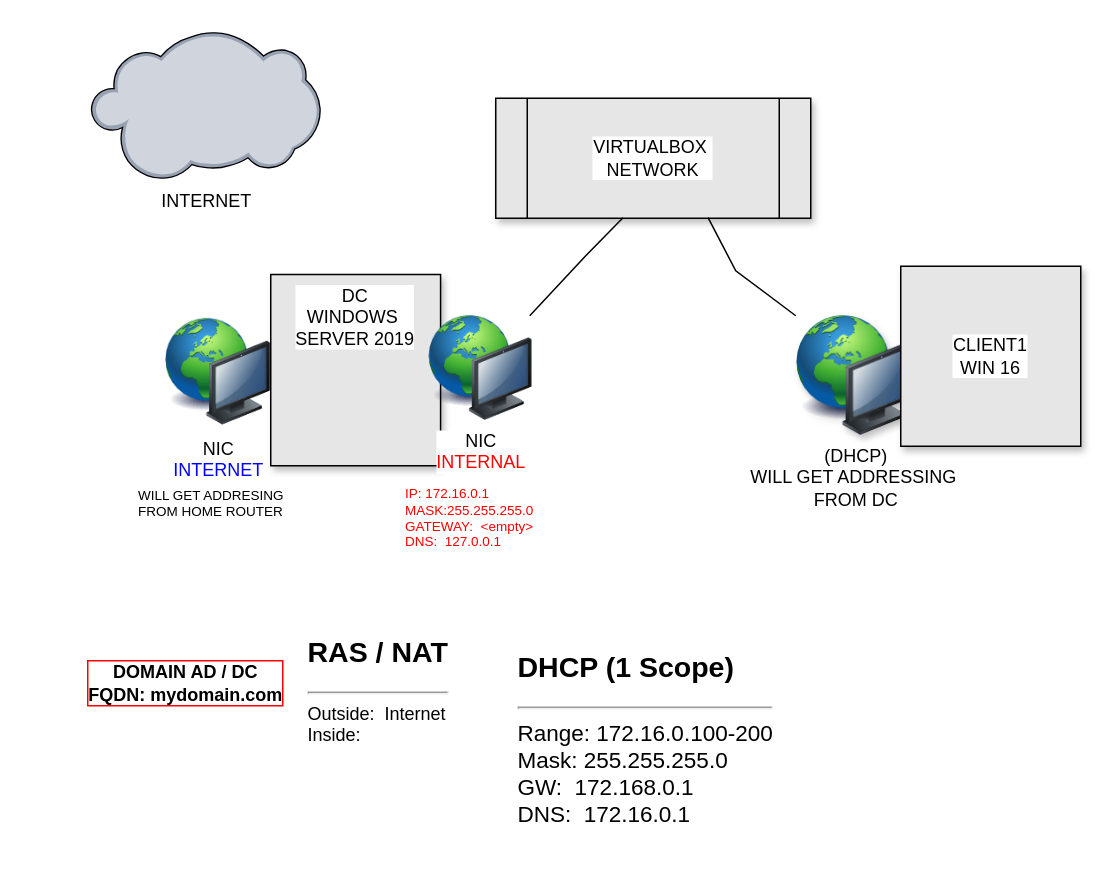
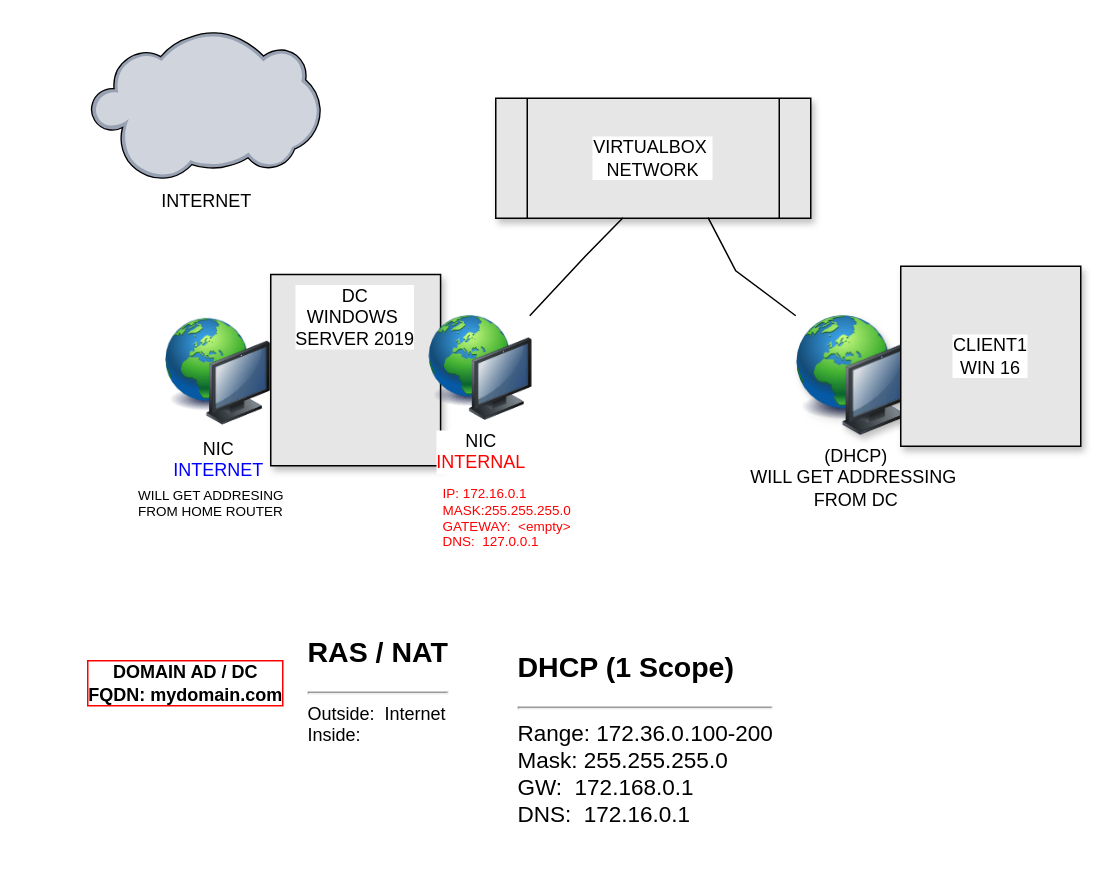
node "IP: 172.16.0.1 MASK:255.255.255.0 GATEWAY: <empty> DNS: 127.0.0.1": moved (478, 518) -> (516, 518)
node "DHCP (1 Scope)Range: 172.16.0.100-200 Mask: 255.255.255.0 GW: 172.168.0.1 DNS: 172.16.0.1": label "DHCP (1 Scope)Range: 172.16.0.100-200 Mask: 255.255.255.0 GW: 172.168.0.1 DNS: 172.16.0.1" -> "DHCP (1 Scope)Range: 172.36.0.100-200 Mask: 255.255.255.0 GW: 172.168.0.1 DNS: 172.16.0.1"
